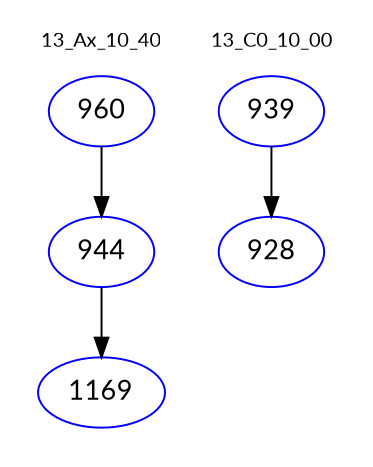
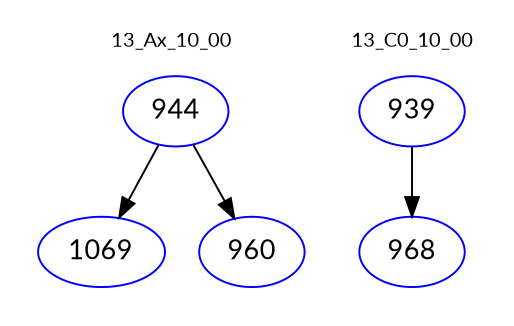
cluster "13_Ax_10_40": label "13_Ax_10_40" -> "13_Ax_10_00"
edge "960" -> "944": reversed
node "928": label "928" -> "968"
node "1169": label "1169" -> "1069"
